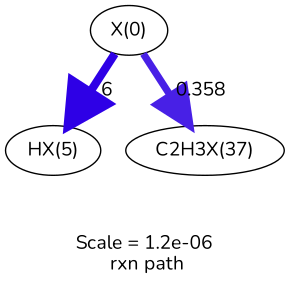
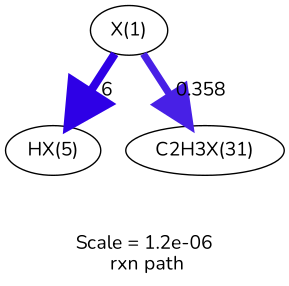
node "X(0)": label "X(0)" -> "X(1)"
node "C2H3X(37)": label "C2H3X(37)" -> "C2H3X(31)"
